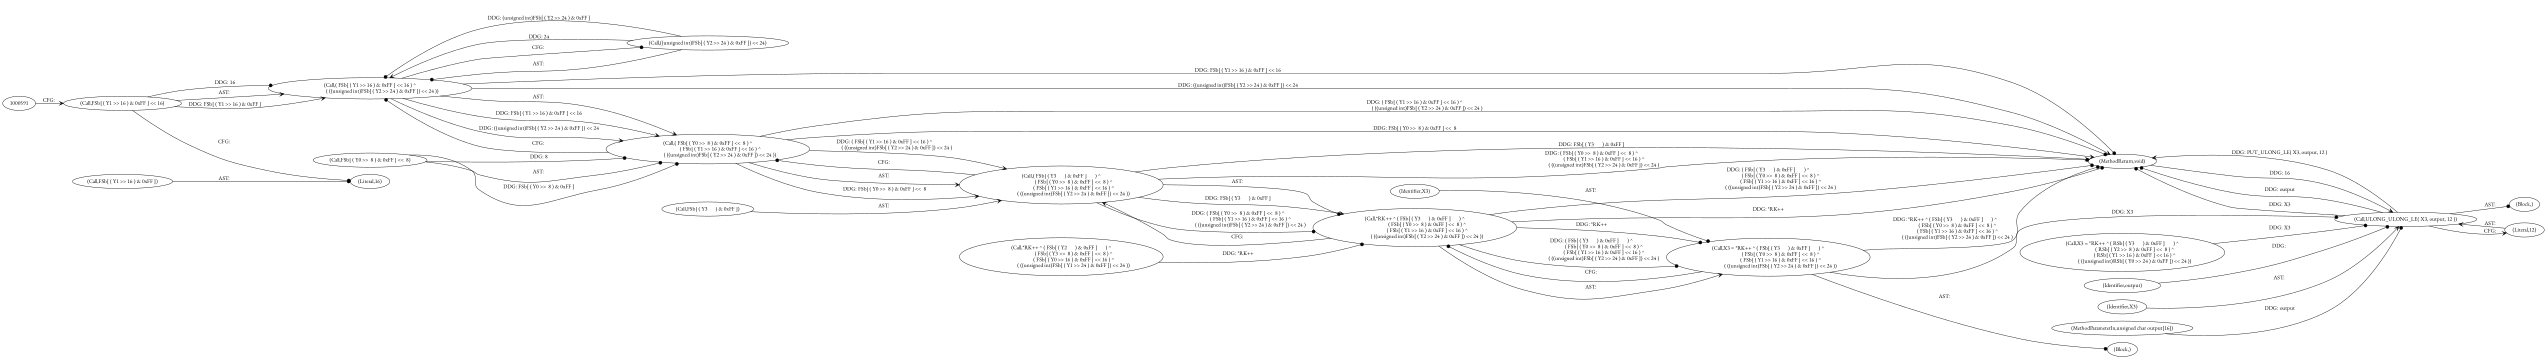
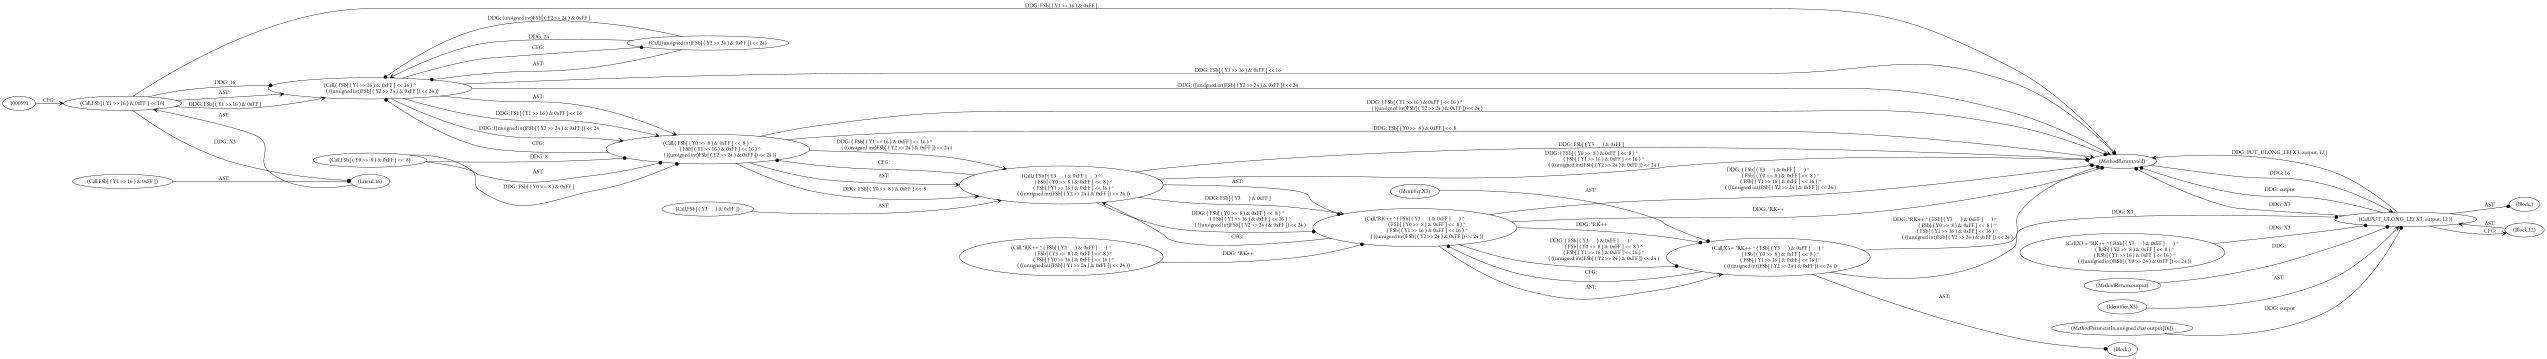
edge "(Call,FSb[ ( Y1 >> 16 ) & 0xFF ] << 16)" -> "(MethodReturn,void)": added, label "DDG: FSb[ ( Y1 >> 16 ) & 0xFF ]"
edge "(Call,FSb[ ( Y1 >> 16 ) & 0xFF ] << 16)" -> "(Literal,16)": label "CFG: " -> "DDG: X3"
edge "(Literal,16)" -> "(Call,FSb[ ( Y1 >> 16 ) & 0xFF ] << 16)": added, label "AST:"
node "(Call,ULONG_ULONG_LE( X3, output, 12 ))": label "(Call,ULONG_ULONG_LE( X3, output, 12 ))" -> "(Call,PUT_ULONG_LE( X3, output, 12 ))"
node "(Literal,12)": label "(Literal,12)" -> "(Block,12)"
node "(Identifier,output)": label "(Identifier,output)" -> "(MethodReturn,output)"
